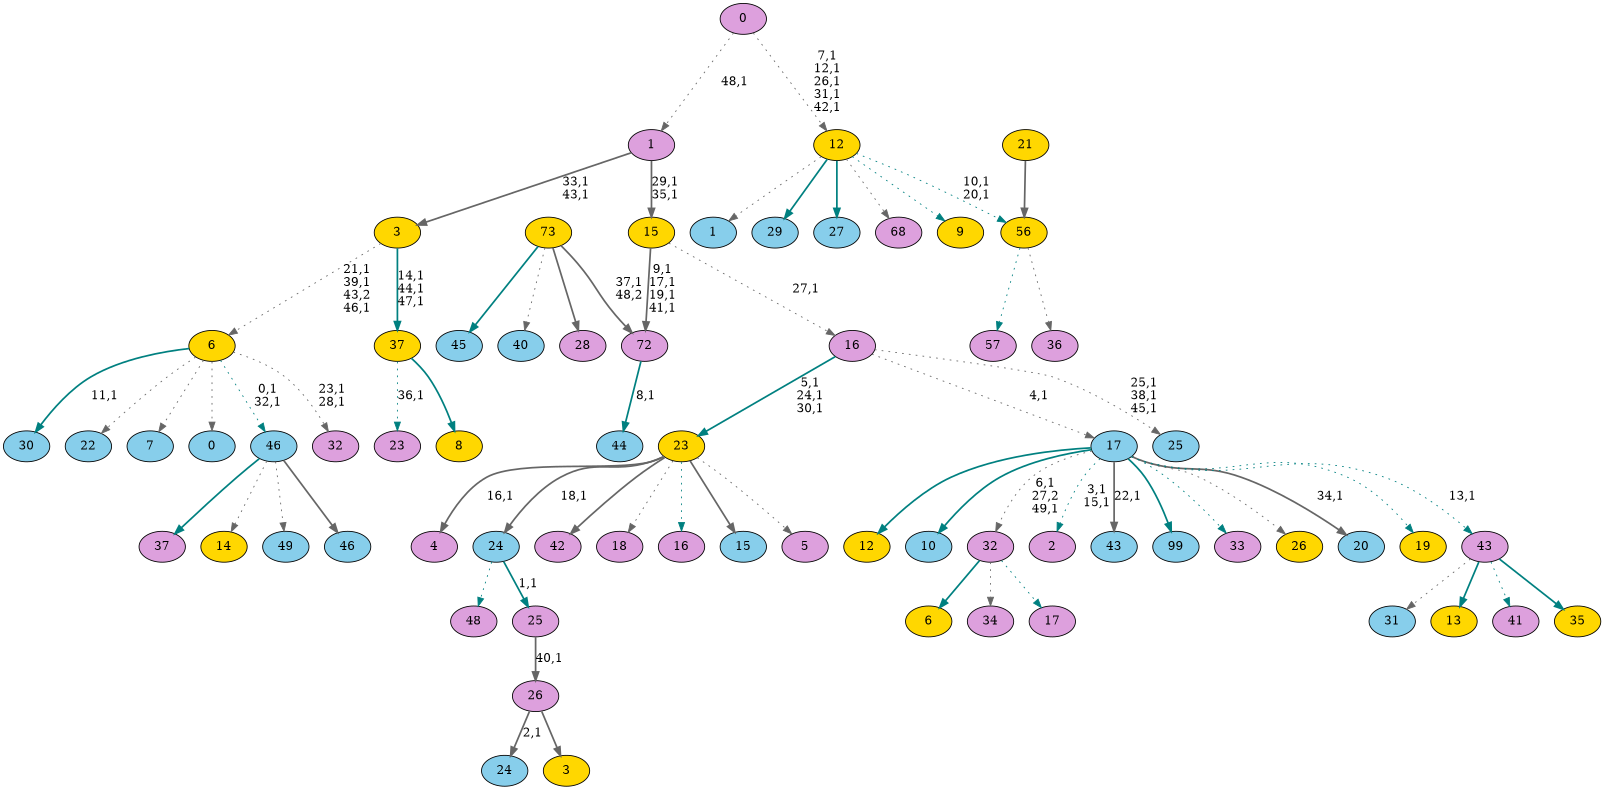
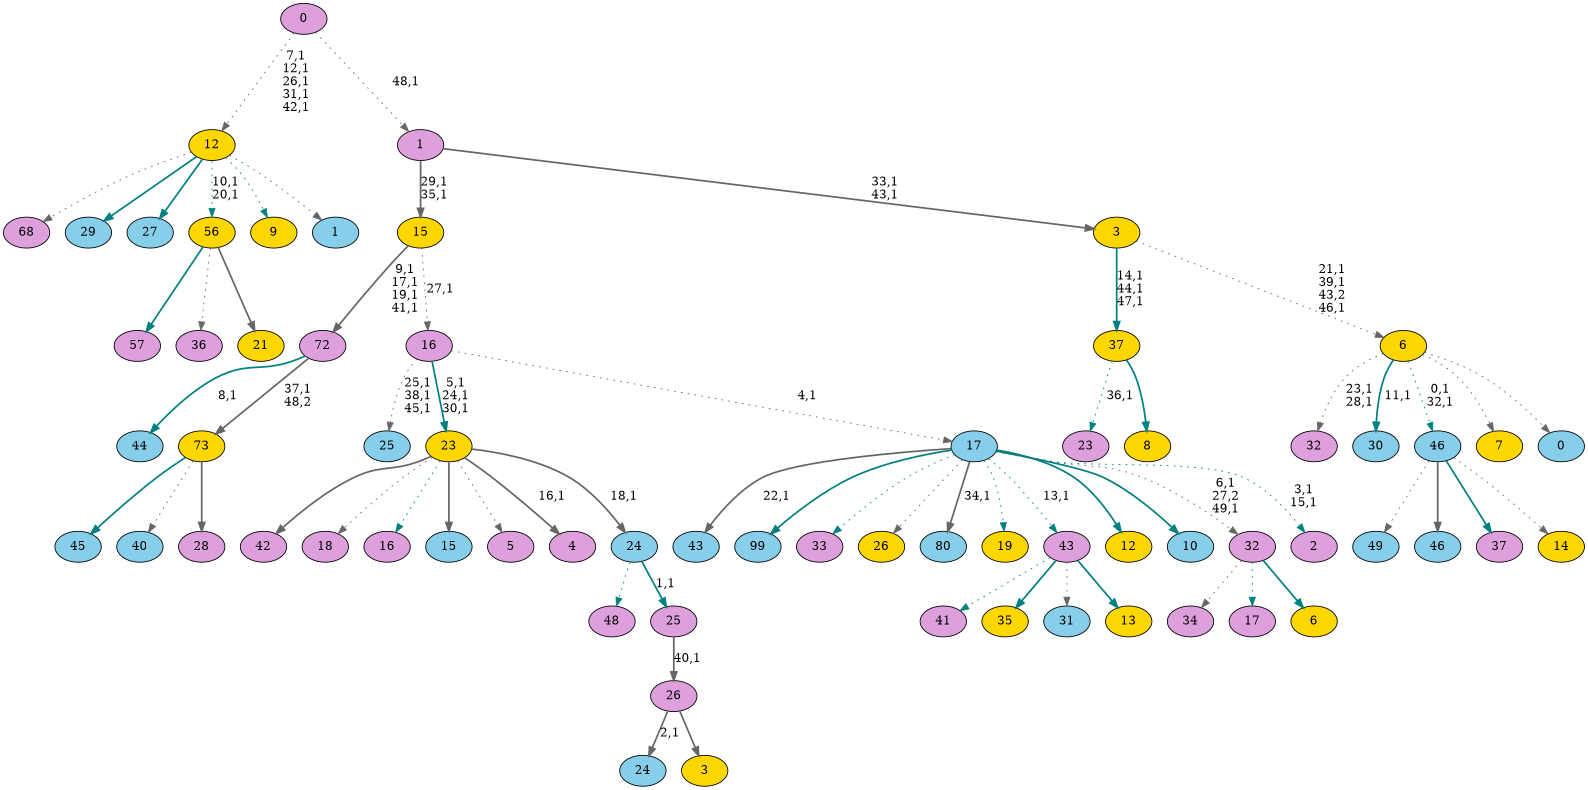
edge "21" -> "56": reversed
edge "56" -> "57": style dotted -> bold
edge "73" -> "72": reversed
node "22": removed
node "7": fillcolor skyblue -> gold
node "20": label "20" -> "80"
